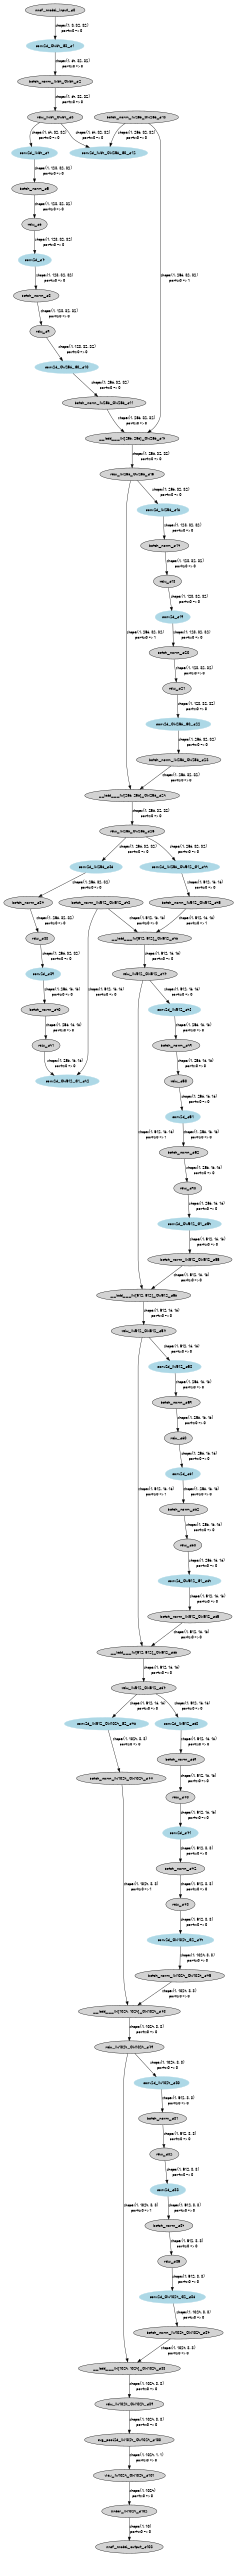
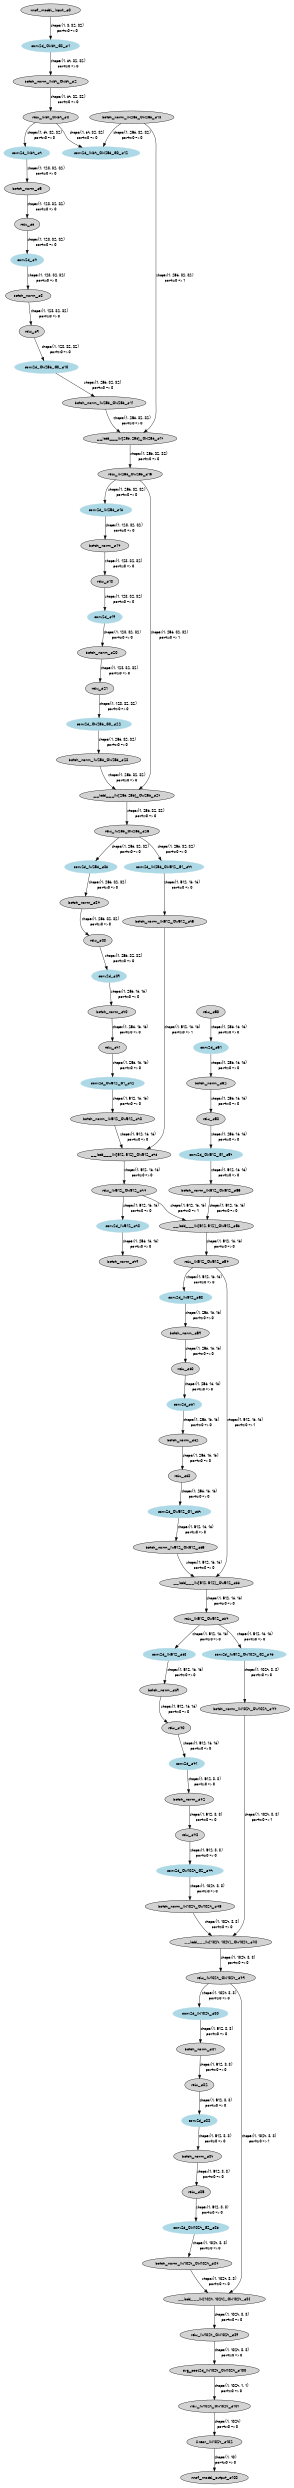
edge "batch_norm_IW512_OW512_#43" -> "conv2d_OW512_G1_#42": reversed
edge "batch_norm_#49" -> "relu_#50": removed, label "shape:(1, 256, 16, 16) ports:0 -> 0"
node "relu_#93": label "relu_#93" -> "relu_#53"
